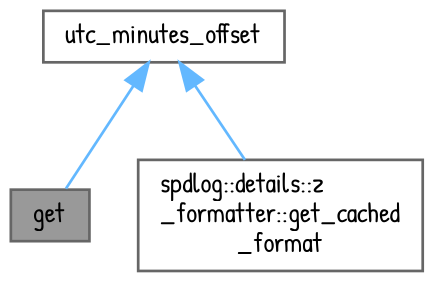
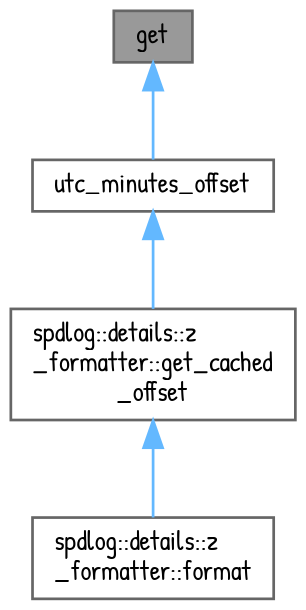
edge "get" -> "utc_minutes_offset": reversed
node "spdlog::details::z _formatter::get_cached _format": label "spdlog::details::z _formatter::get_cached _format" -> "spdlog::details::z _formatter::get_cached _offset"
node "spdlog::details::z _formatter::format": added
